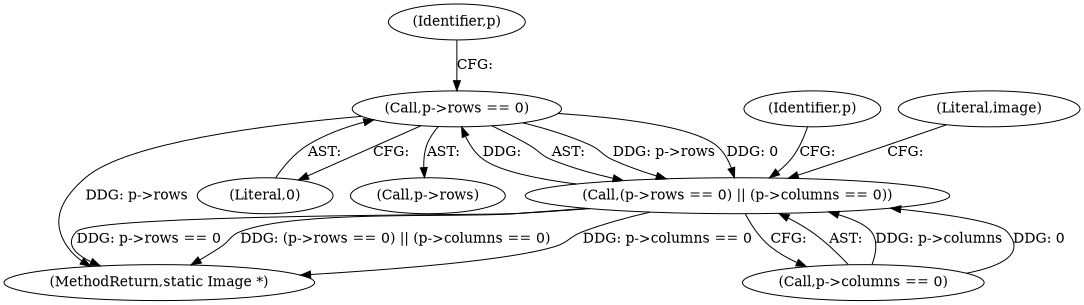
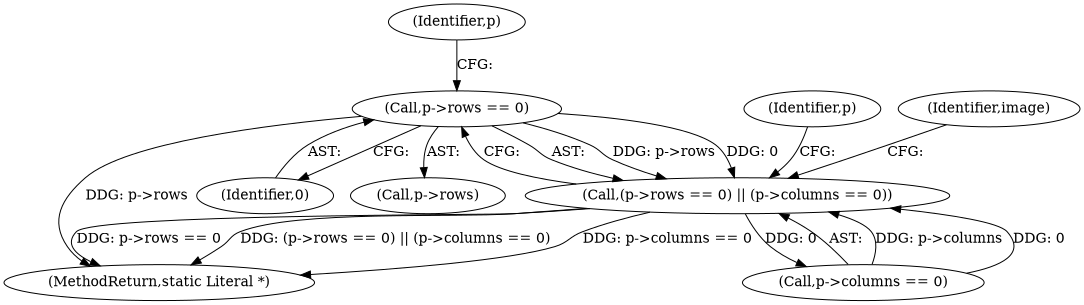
node "(Literal,image)": label "(Literal,image)" -> "(Identifier,image)"
edge "(Call,(p->rows == 0) || (p->columns == 0))" -> "(Call,p->rows == 0)": label "DDG: " -> "CFG: "
node "(Literal,0)": label "(Literal,0)" -> "(Identifier,0)"
edge "(Call,(p->rows == 0) || (p->columns == 0))" -> "(Call,p->columns == 0)": label "CFG: " -> "DDG: 0"
node "(MethodReturn,static Image *)": label "(MethodReturn,static Image *)" -> "(MethodReturn,static Literal *)"
